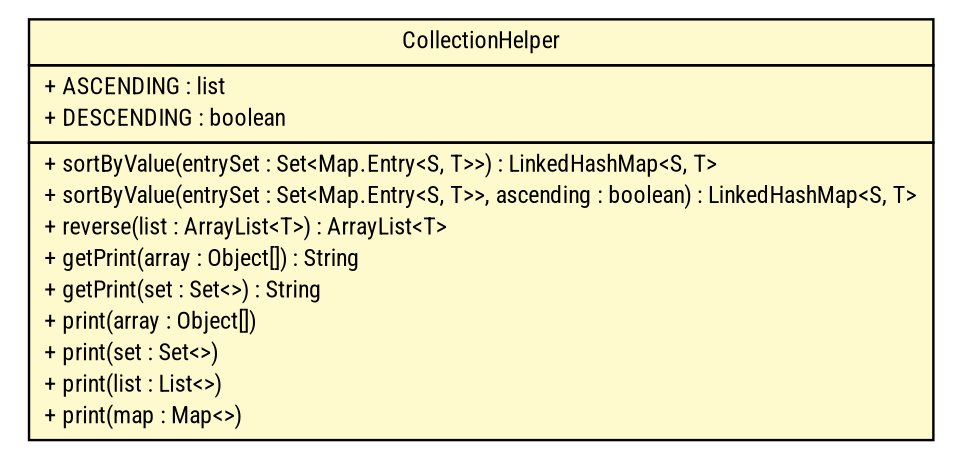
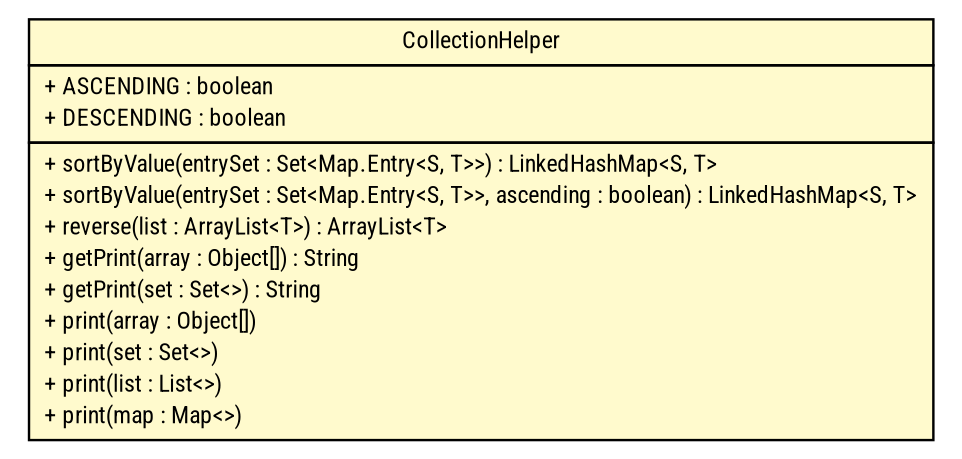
node "CollectionHelper": text "+ ASCENDING : list" -> "+ ASCENDING : boolean"
